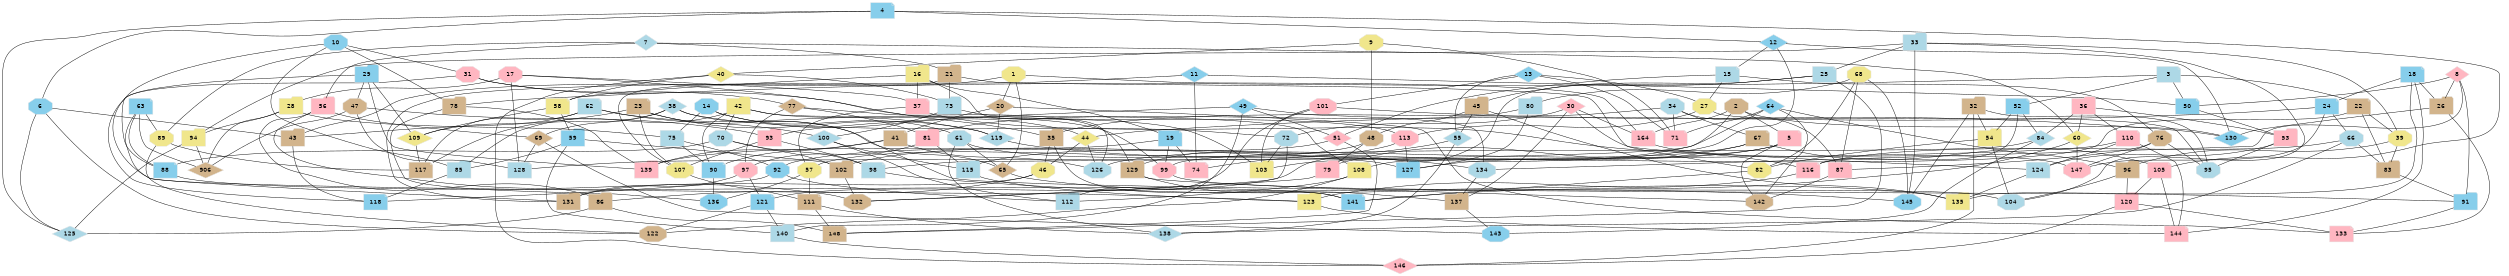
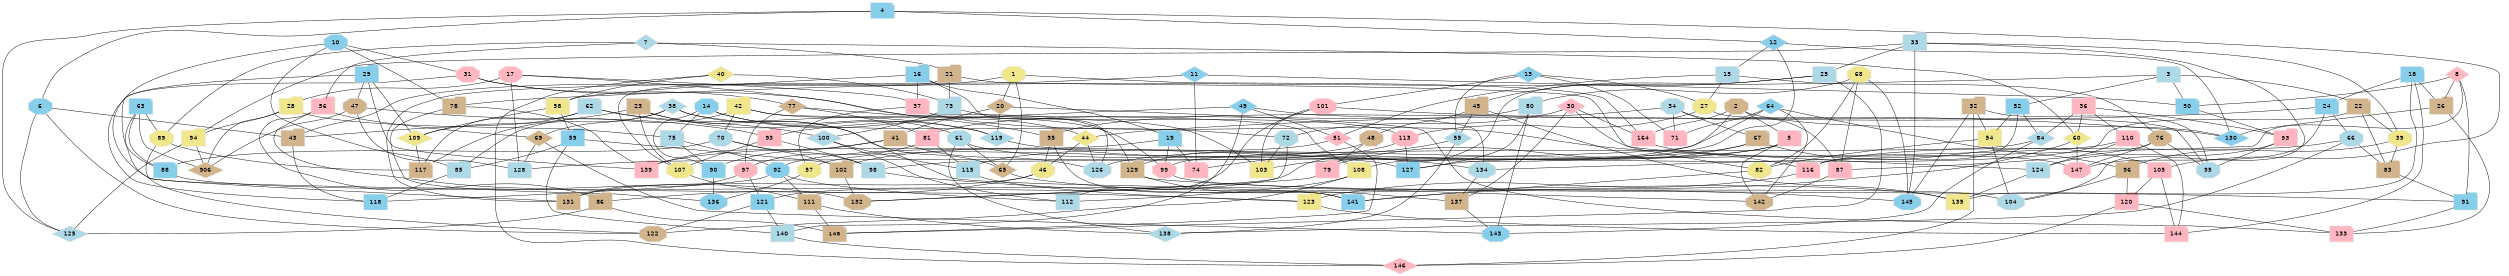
node "9": removed
node "16": fillcolor khaki -> skyblue
edge "42" -- "90": now "14" -- "90"
edge "80" -- "143": added
edge "57" -- "111": now "92" -- "111"
